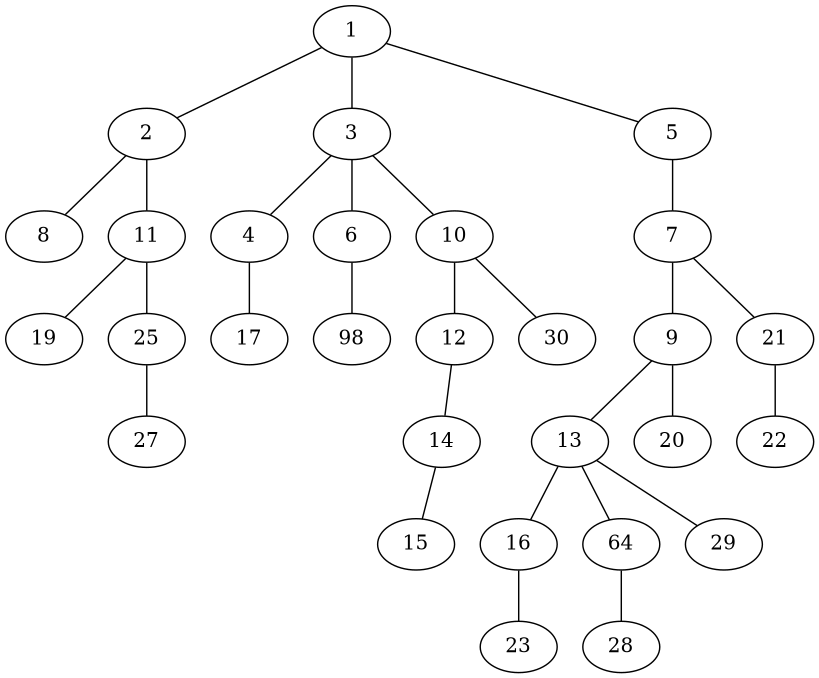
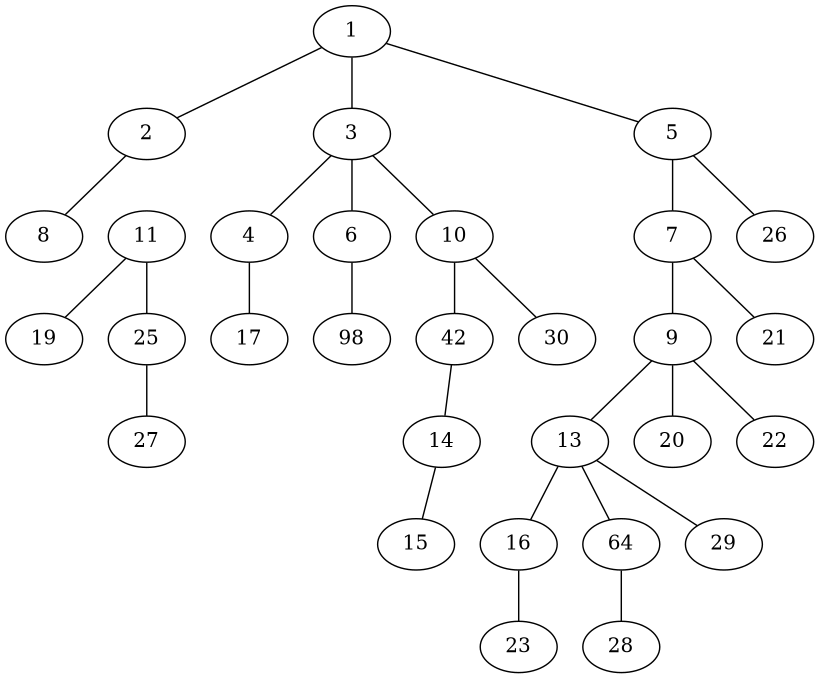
edge "2" -- "11": removed
node "26": added
node "12": label "12" -> "42"
edge "21" -- "22": now "9" -- "22"
